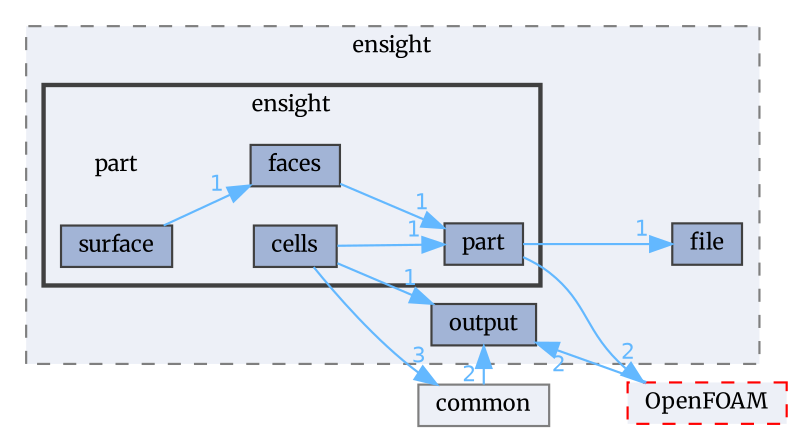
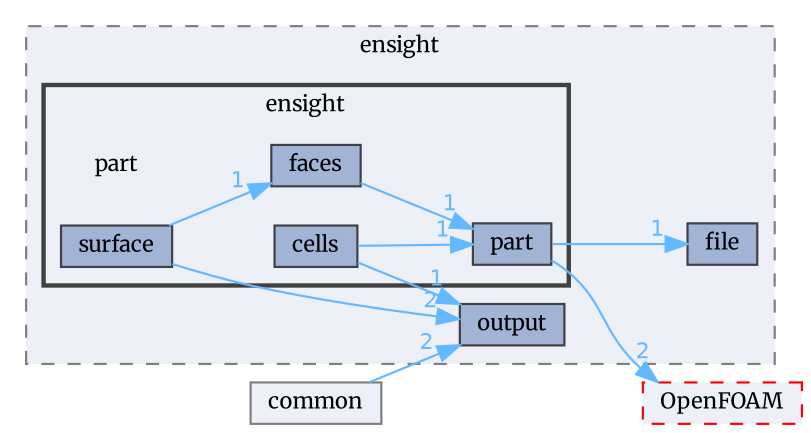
edge "cells" -> "common": removed
edge "OpenFOAM" -> "output": now "surface" -> "output"
